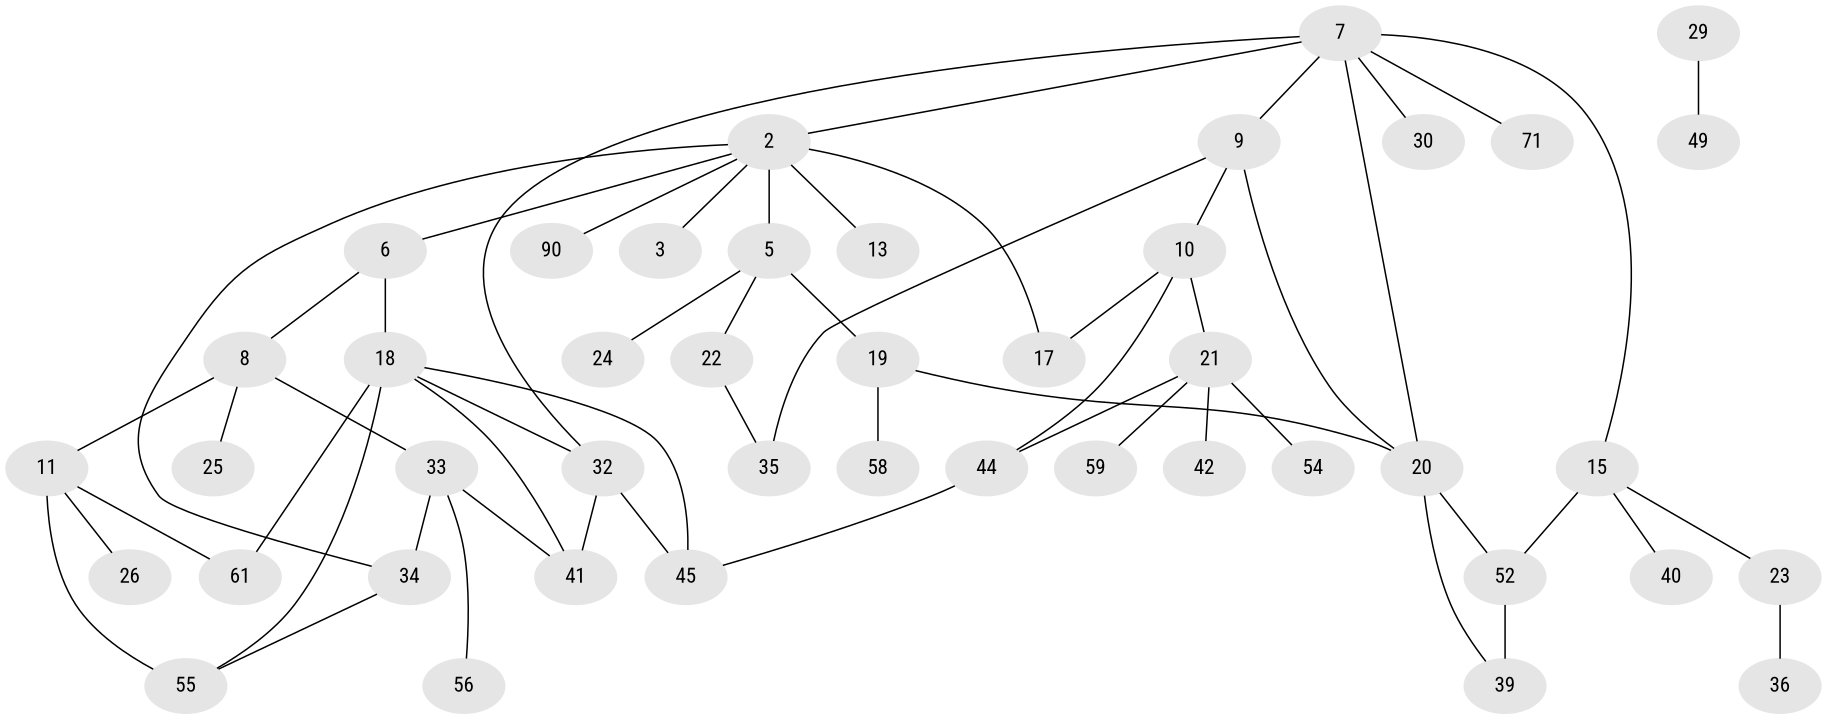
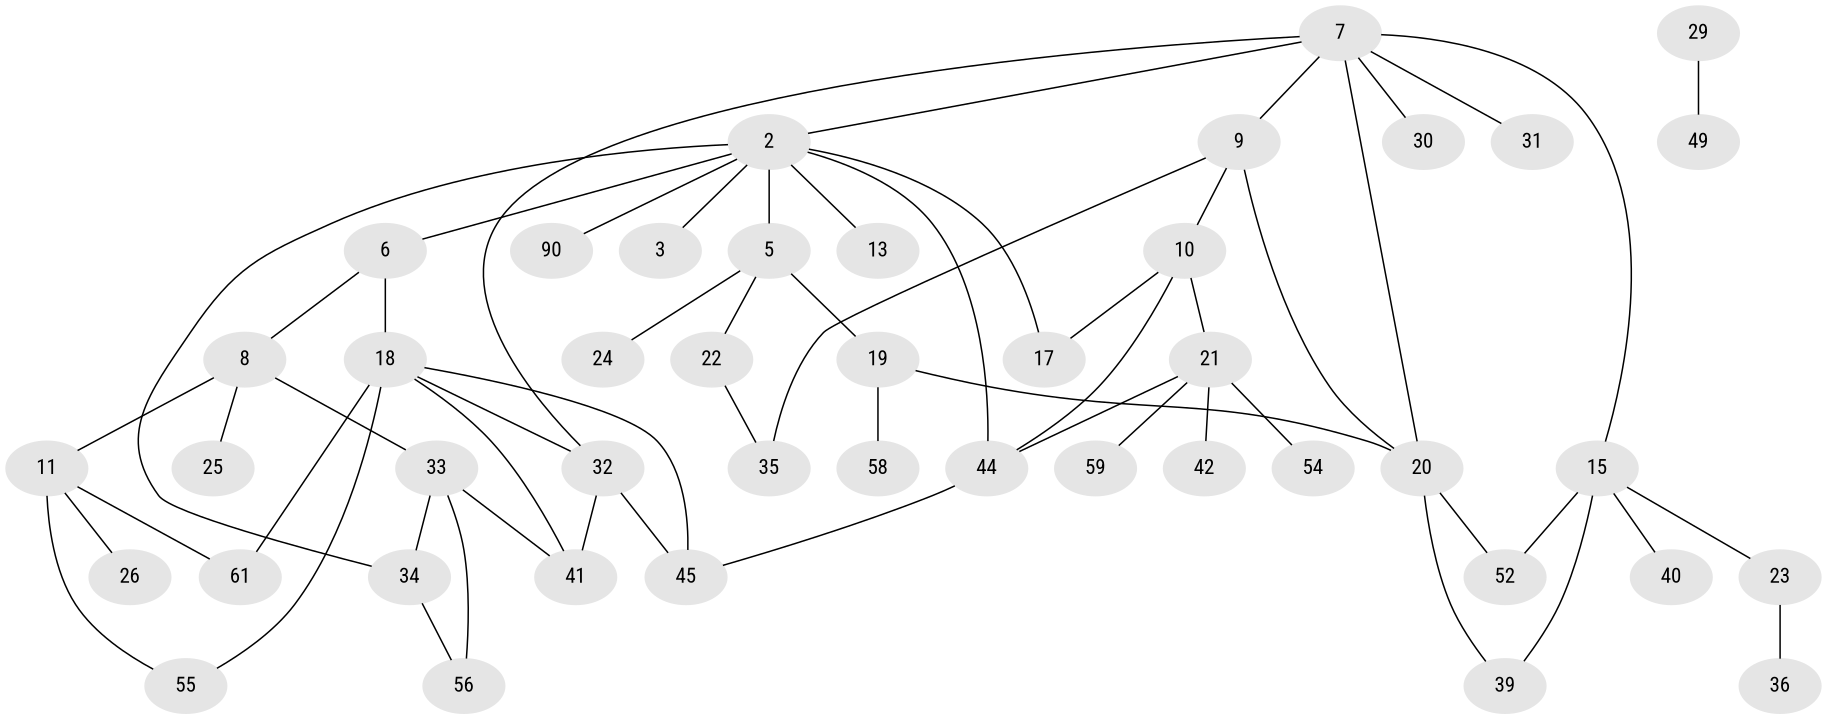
node "71": label "71" -> "31"
edge "2" -- "44": added
edge "34" -- "55": now "34" -- "56"
edge "52" -- "39": now "15" -- "39"
